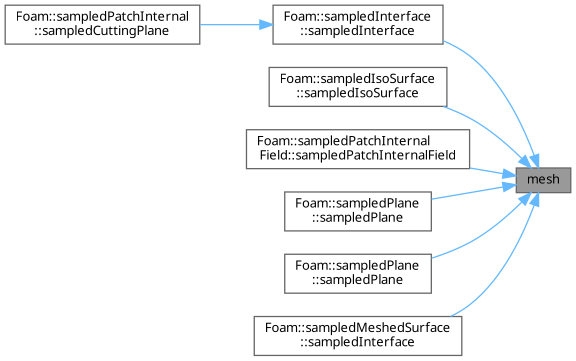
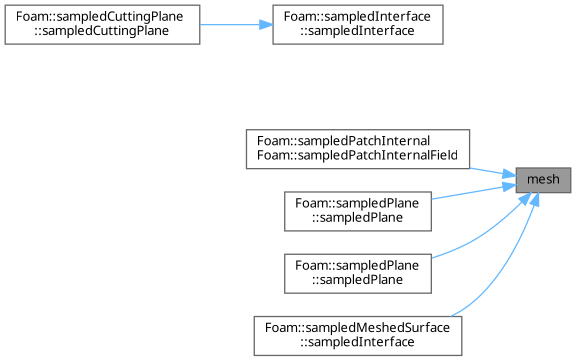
node "Foam::sampledPatchInternal ::sampledCuttingPlane": label "Foam::sampledPatchInternal ::sampledCuttingPlane" -> "Foam::sampledCuttingPlane ::sampledCuttingPlane"
node "Foam::sampledIsoSurface ::sampledIsoSurface": removed
edge "Foam::sampledInterface ::sampledInterface" -> "mesh": removed
node "Foam::sampledPatchInternal Field::sampledPatchInternalField": label "Foam::sampledPatchInternal Field::sampledPatchInternalField" -> "Foam::sampledPatchInternal Foam::sampledPatchInternalField"
